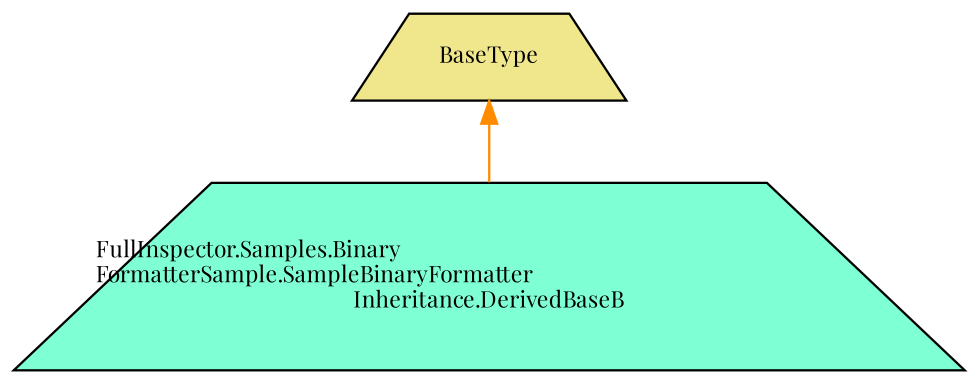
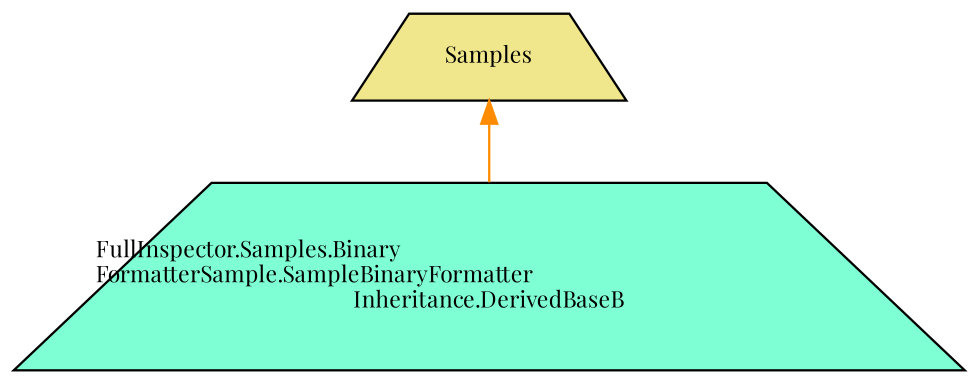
node "BaseType": label "BaseType" -> "Samples"
